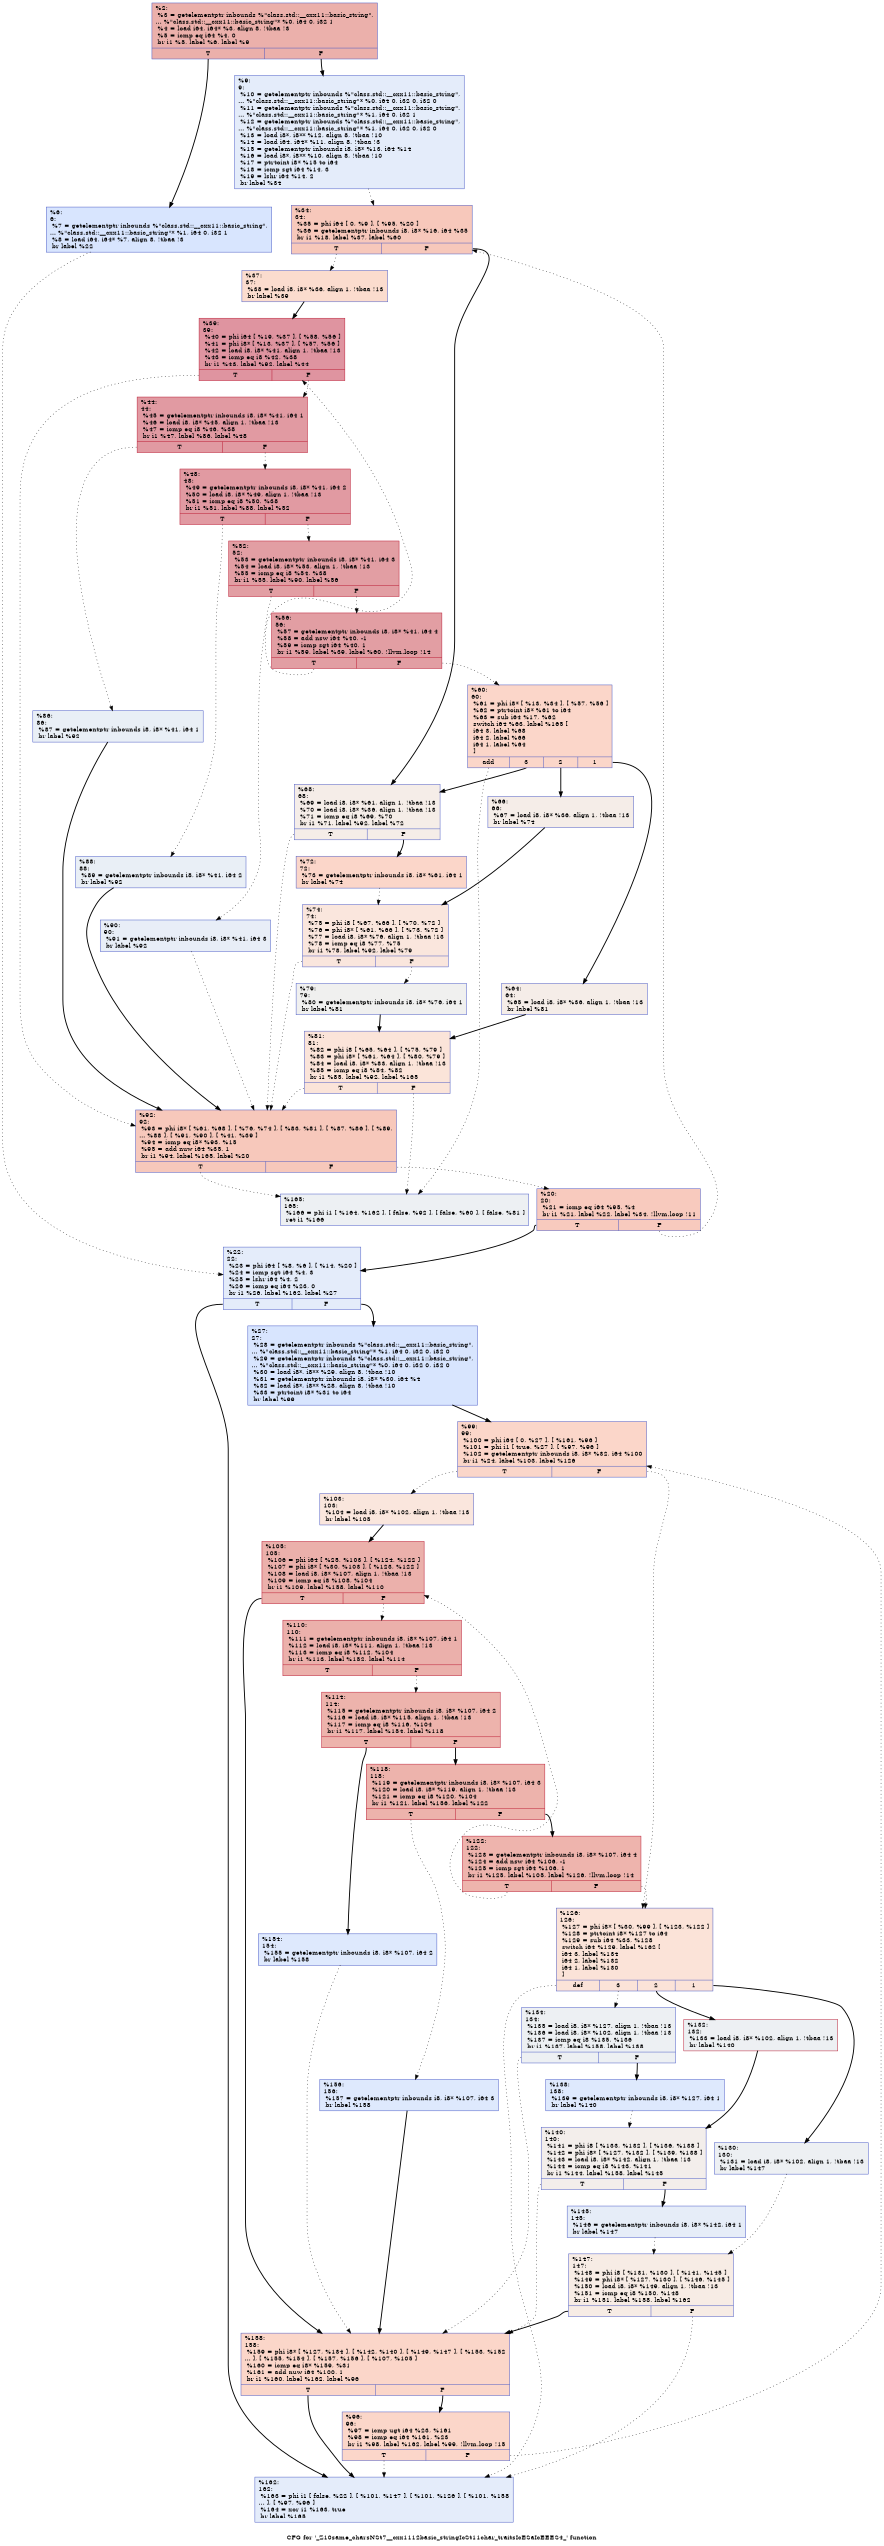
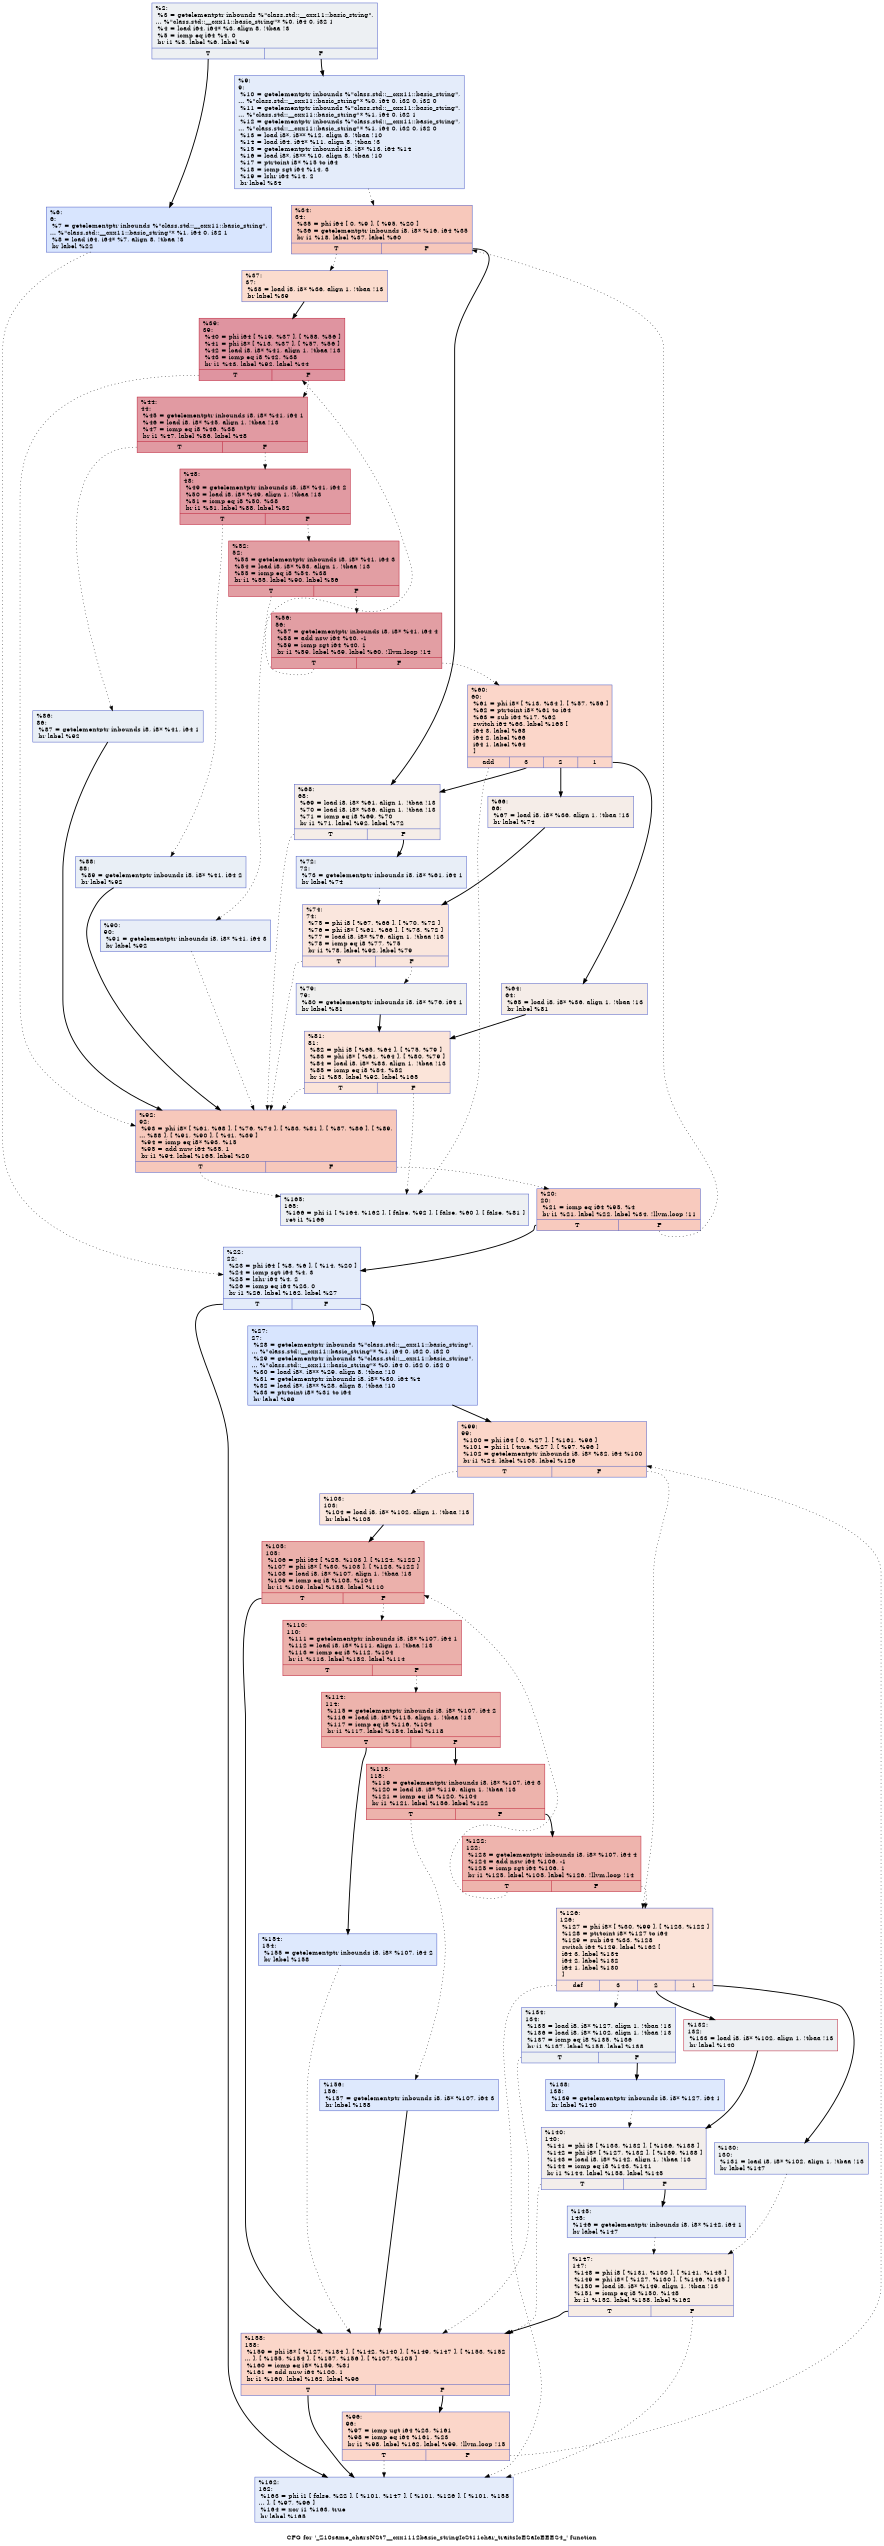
node "%2:": fillcolor #d24b4070 -> #d6dce470
node "%72:": fillcolor #f6a38570 -> #cbd8ee70
node "%147:": text "br i1 %151, label %158, label %162" -> "br i1 %152, label %158, label %162"
